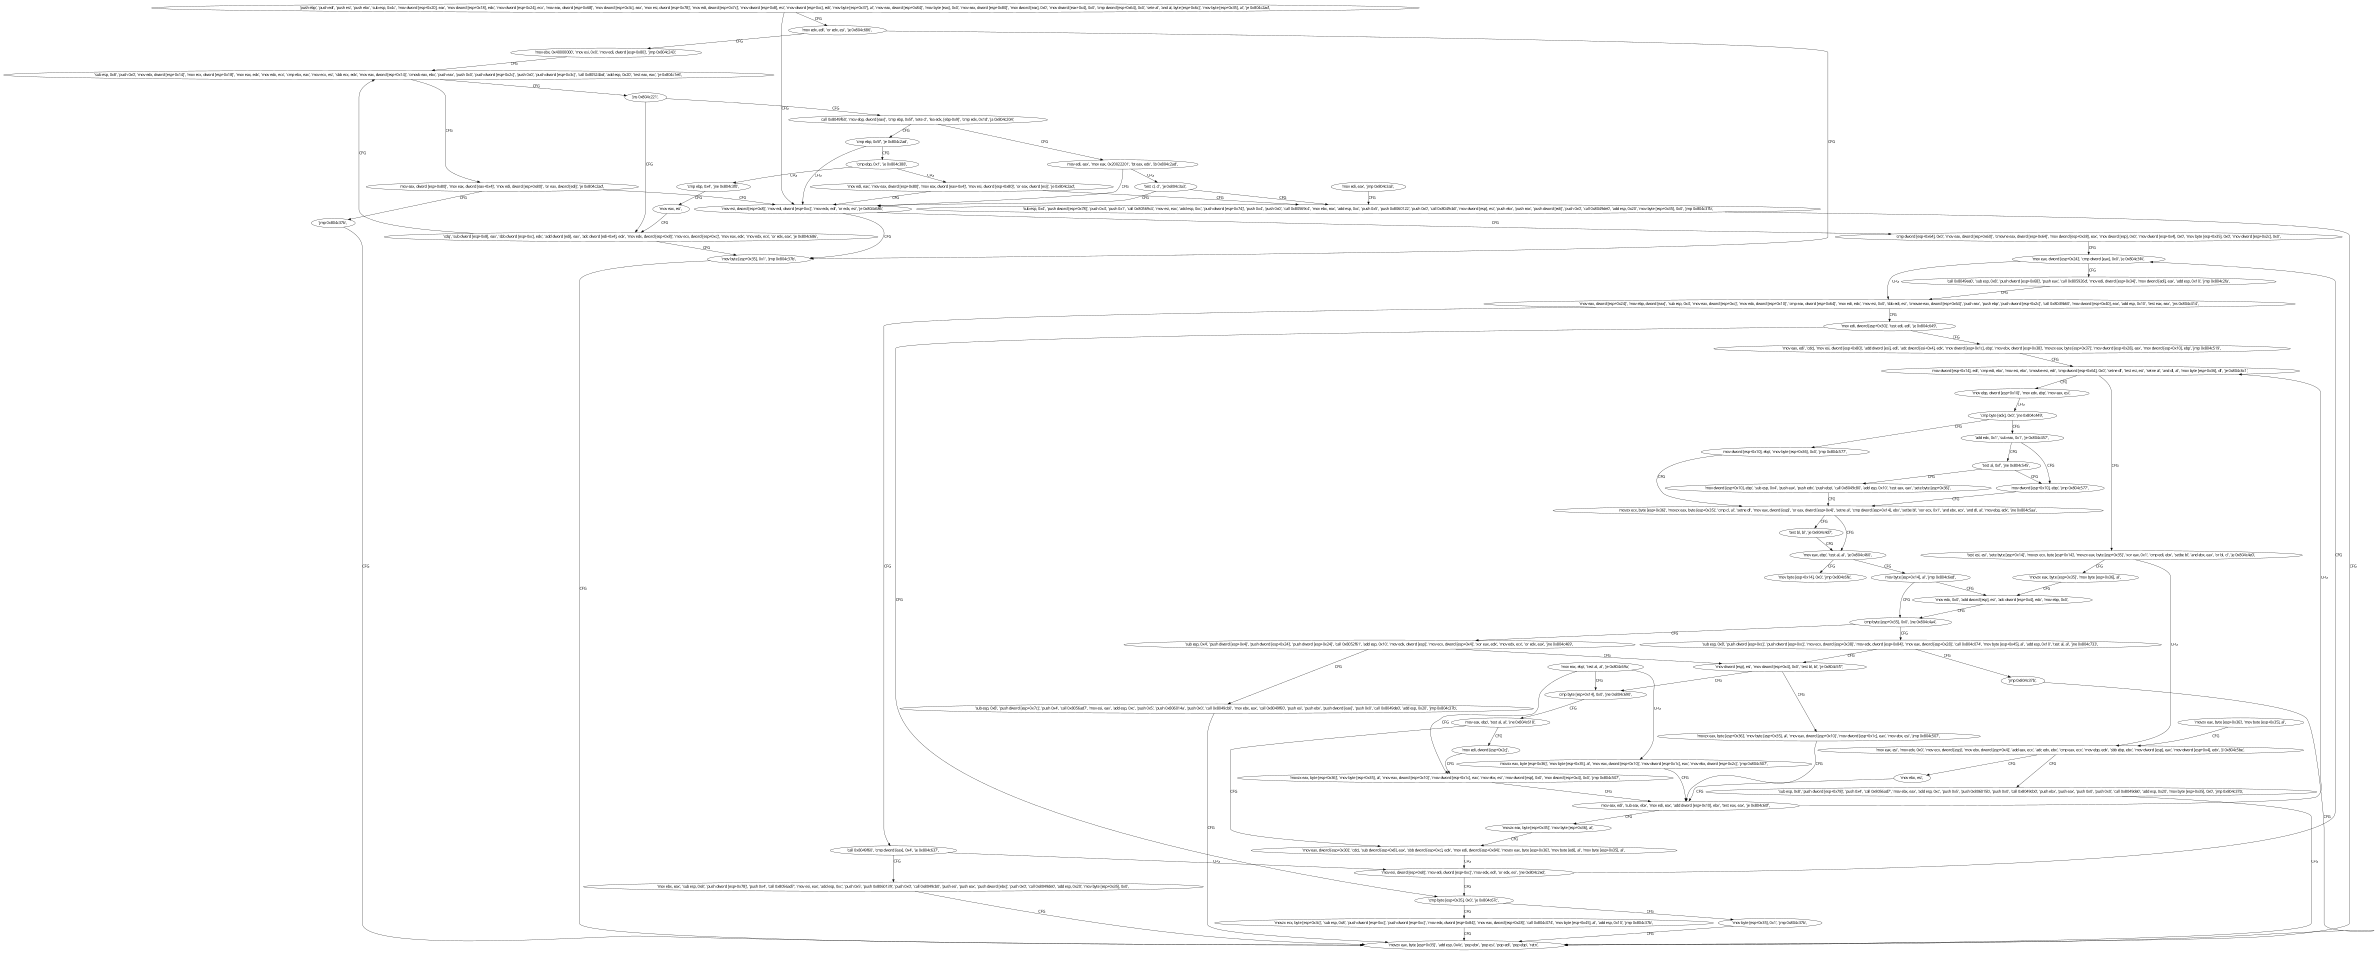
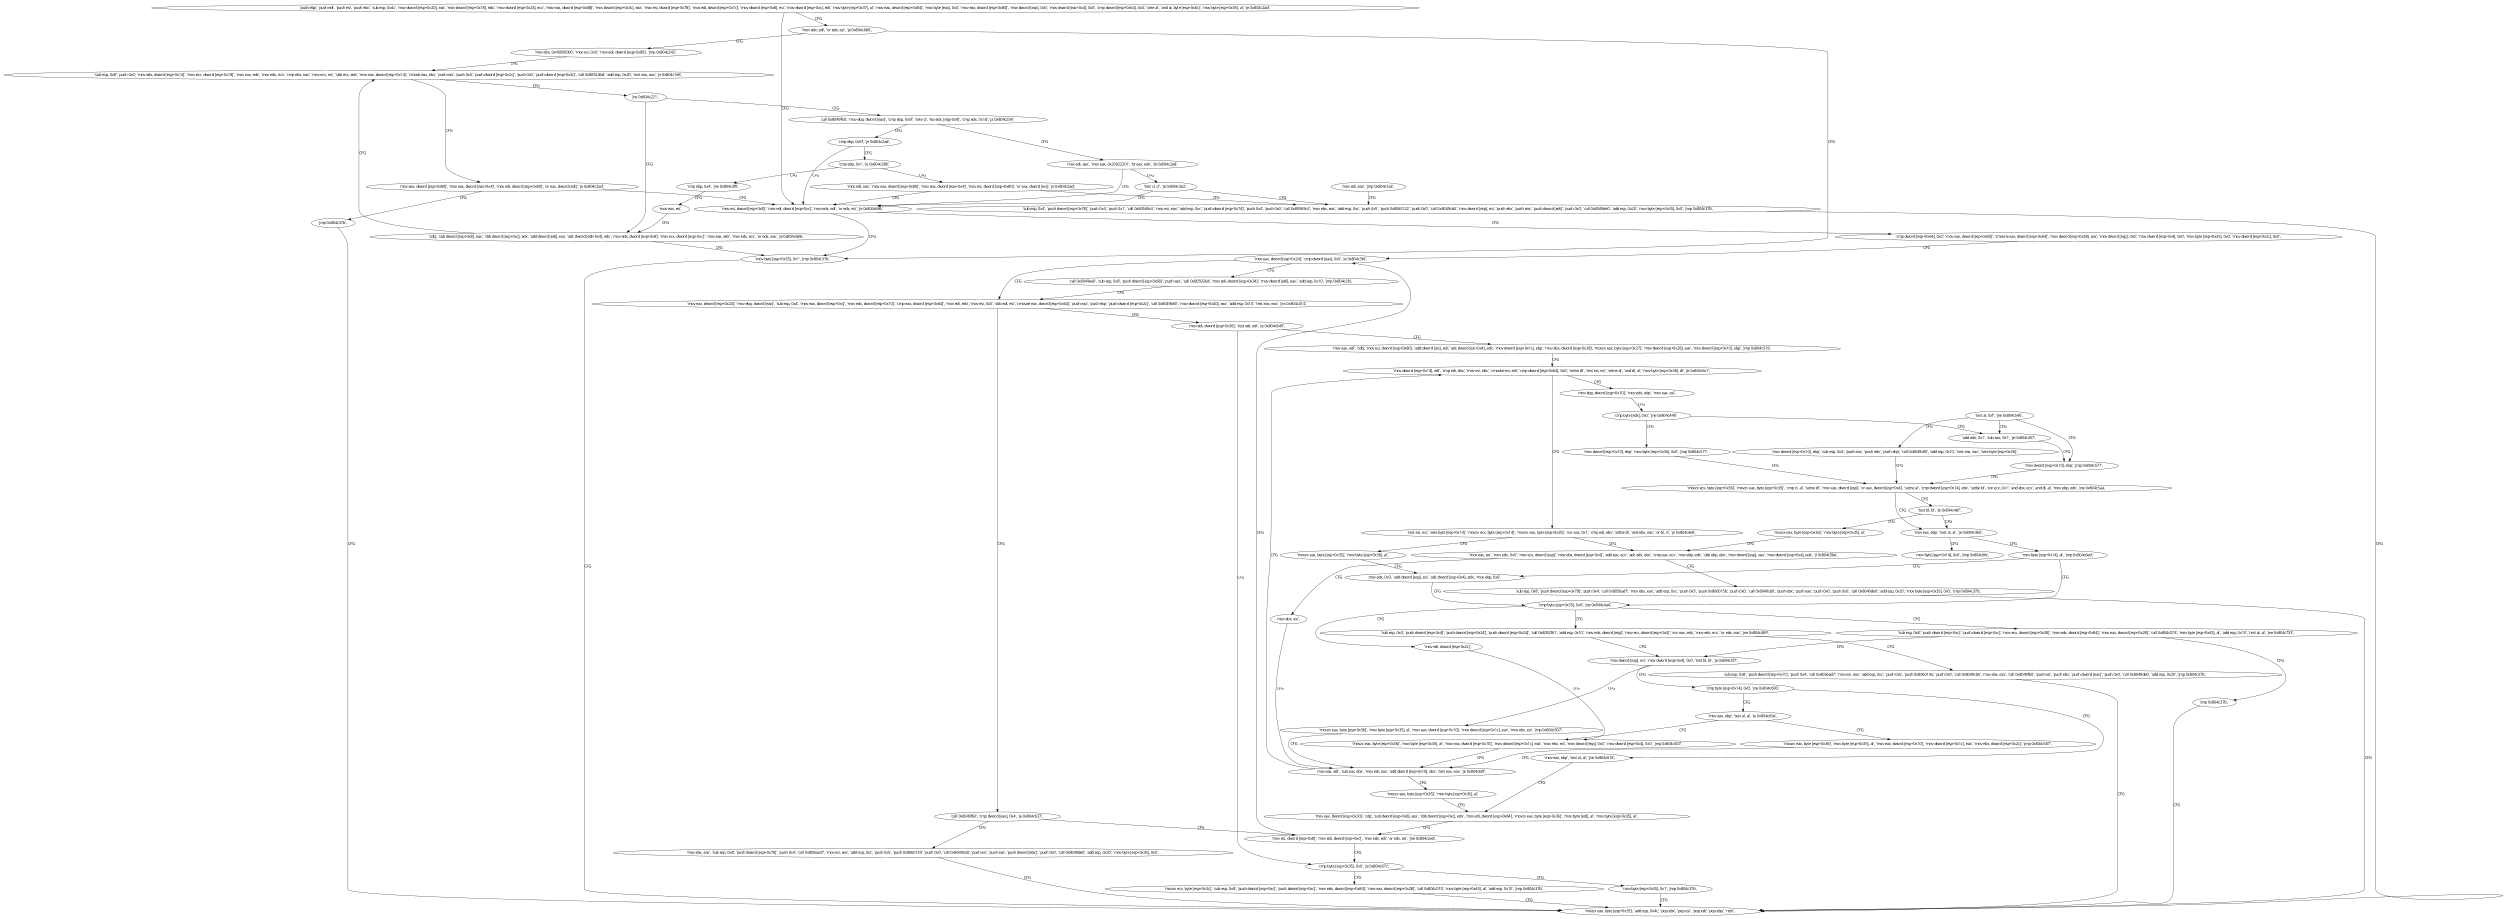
edge "'add edx, 0x1', 'sub eax, 0x1', 'je 0x804c457'," -> "'test al, 0xf', 'jne 0x804c545',": reversed
edge "'test bl, bl', 'je 0x804c4d7'," -> "'movzx eax, byte [esp+0x36]', 'mov byte [esp+0x35], al',": added, label "CFG"
edge "'mov eax, ebp', 'test al, al', 'je 0x804c69a'," -> "'cmp byte [esp+0x14], 0x0', 'jne 0x804c690',": reversed
edge "'mov eax, ebp', 'test al, al', 'jne 0x804c618'," -> "'mov edi, dword [esp+0x2c]',": now "'cmp byte [esp+0x35], 0x0', 'jne 0x804c4a4'," -> "'mov edi, dword [esp+0x2c]',"
